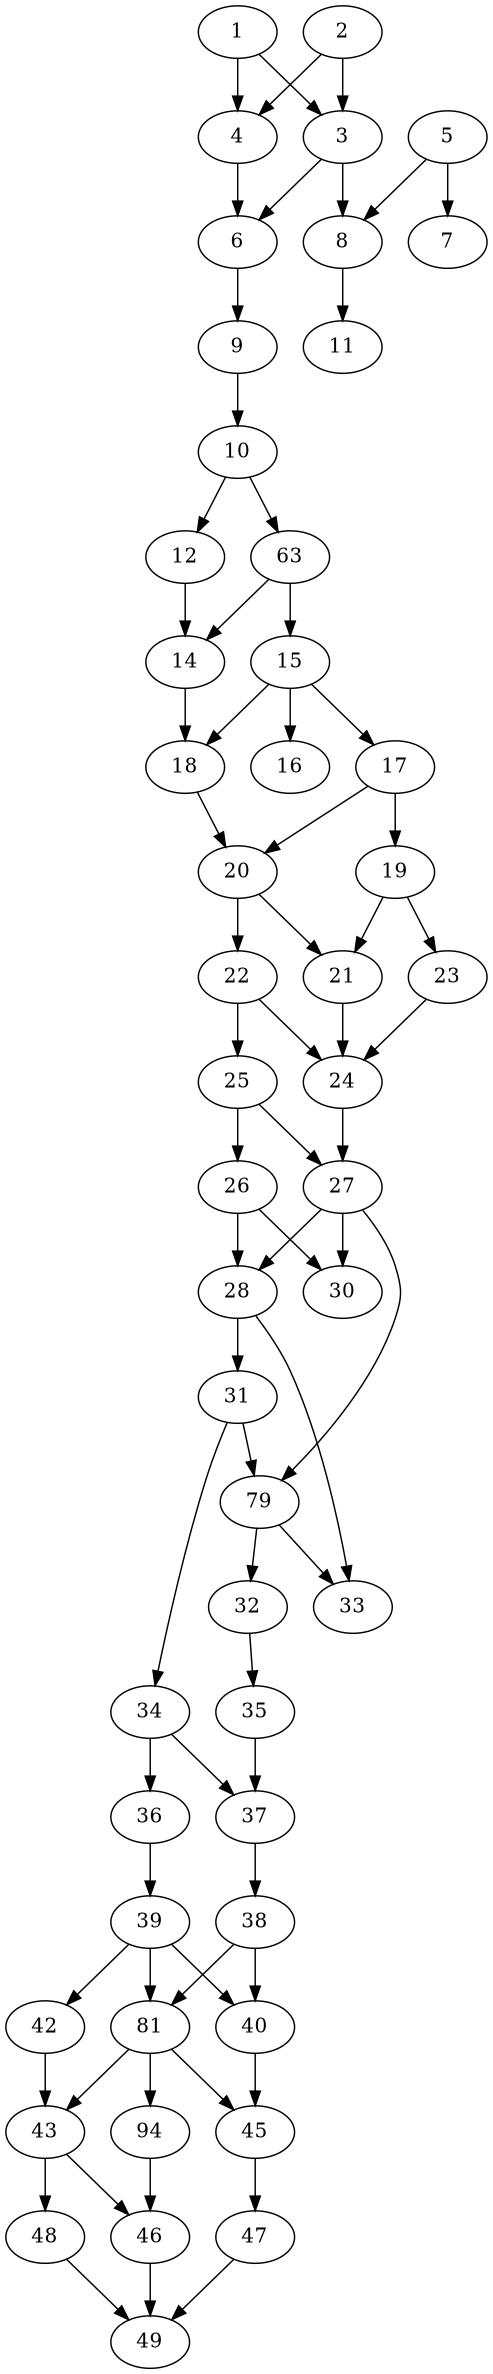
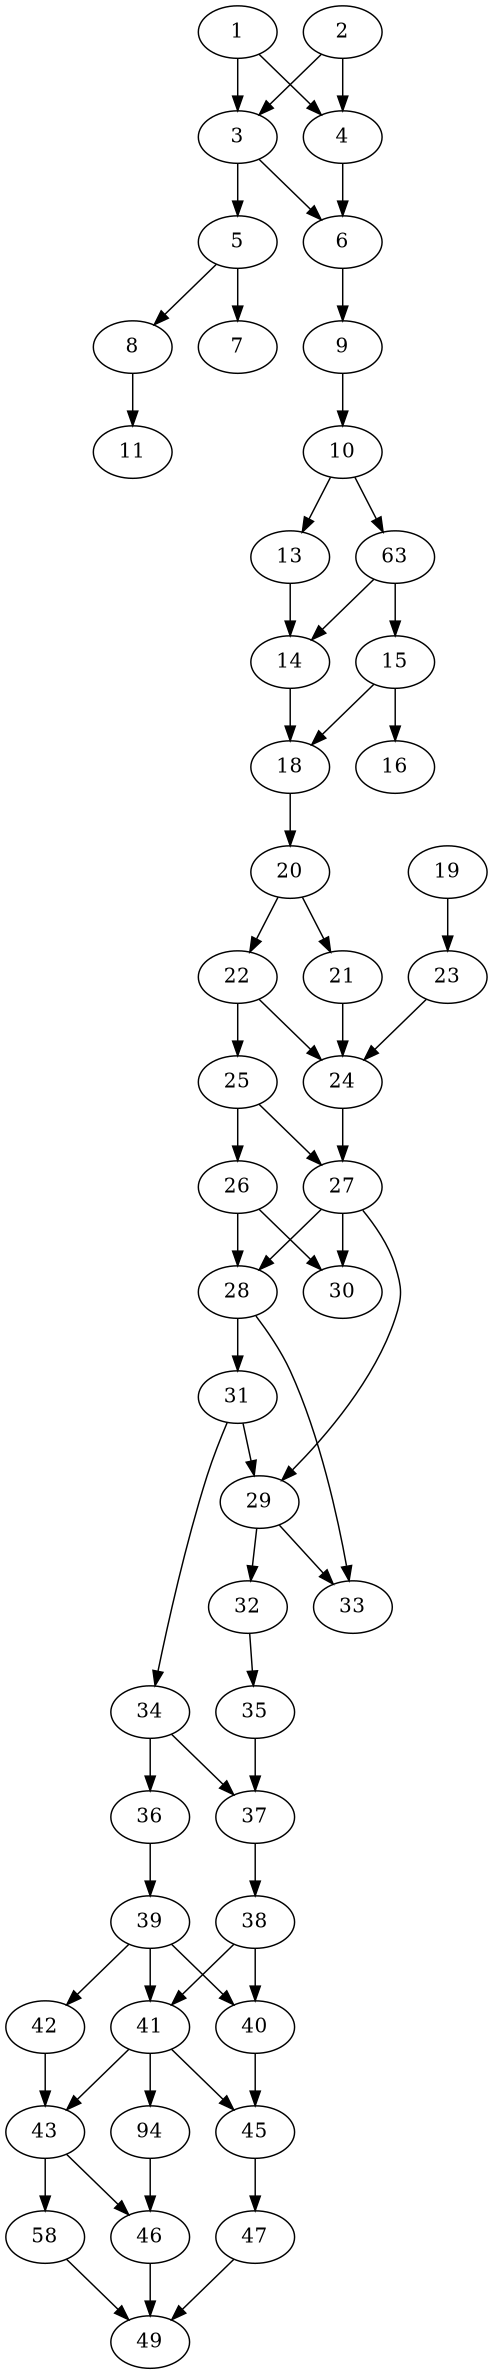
edge "3" -> "8": now "3" -> "5"
node "12": label "12" -> "13"
node "17": removed
edge "19" -> "21": removed
node "79": label "79" -> "29"
node "81": label "81" -> "41"
node "48": label "48" -> "58"
